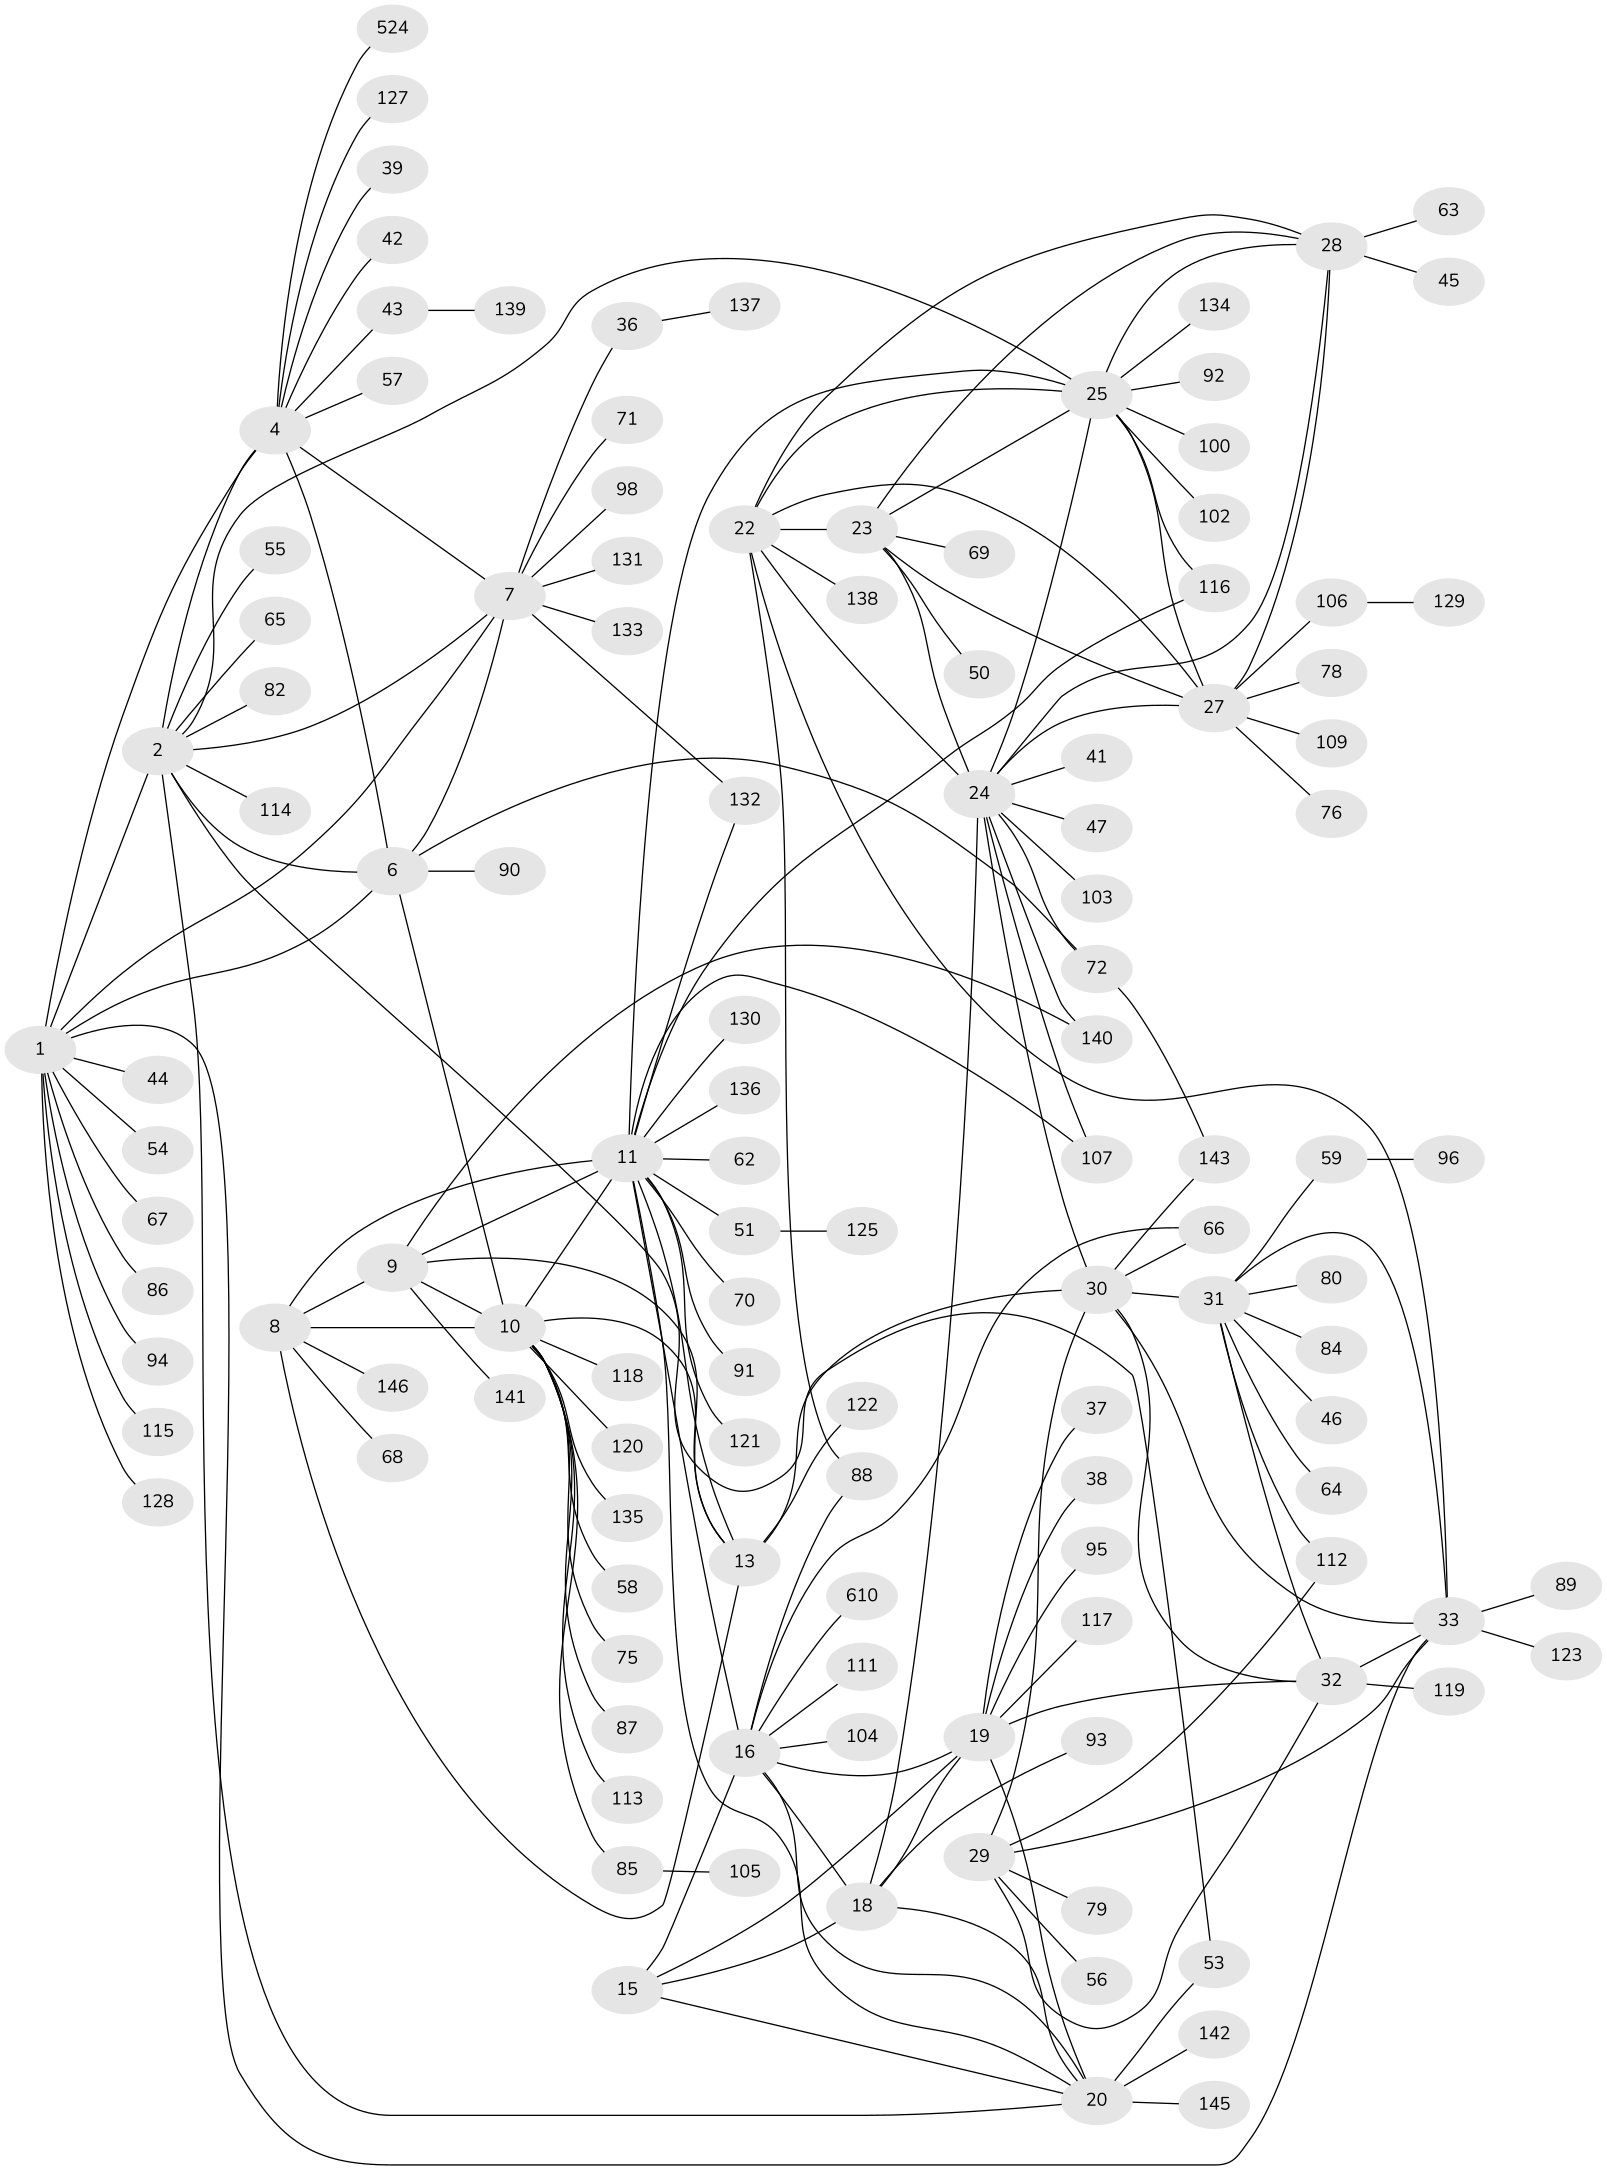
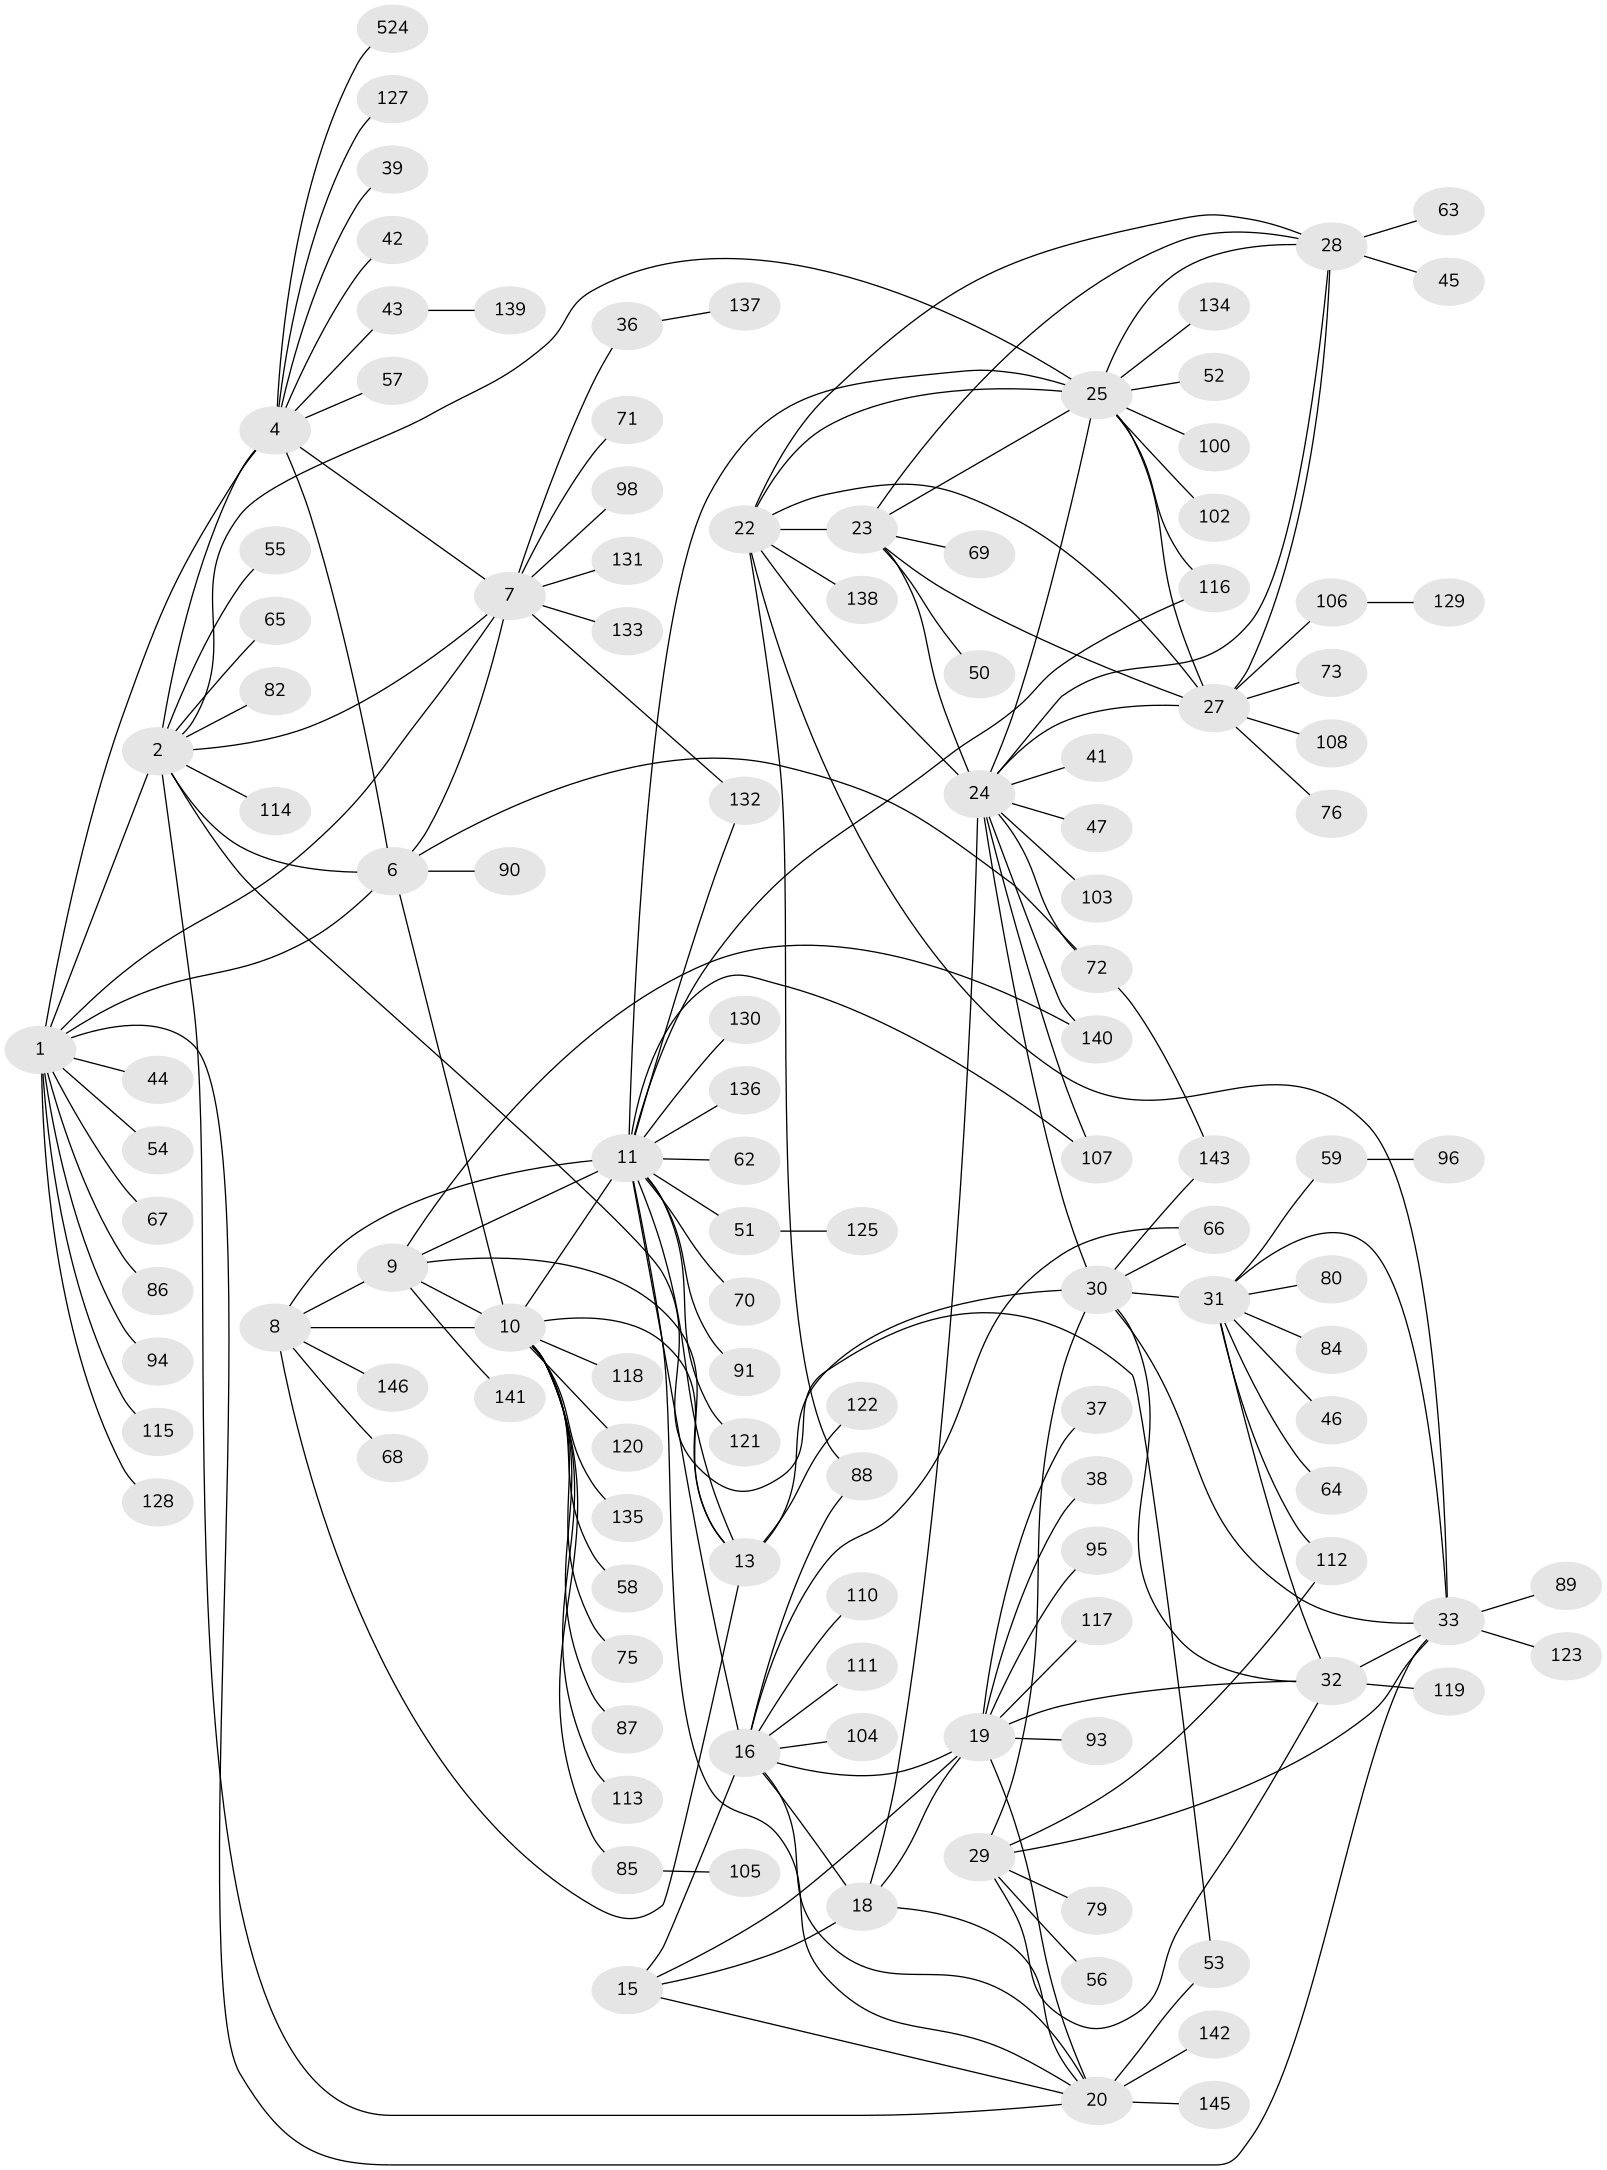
node "92": label "92" -> "52"
node "78": label "78" -> "73"
node "109": label "109" -> "108"
node "610": label "610" -> "110"
edge "93" -- "18": now "93" -- "19"
